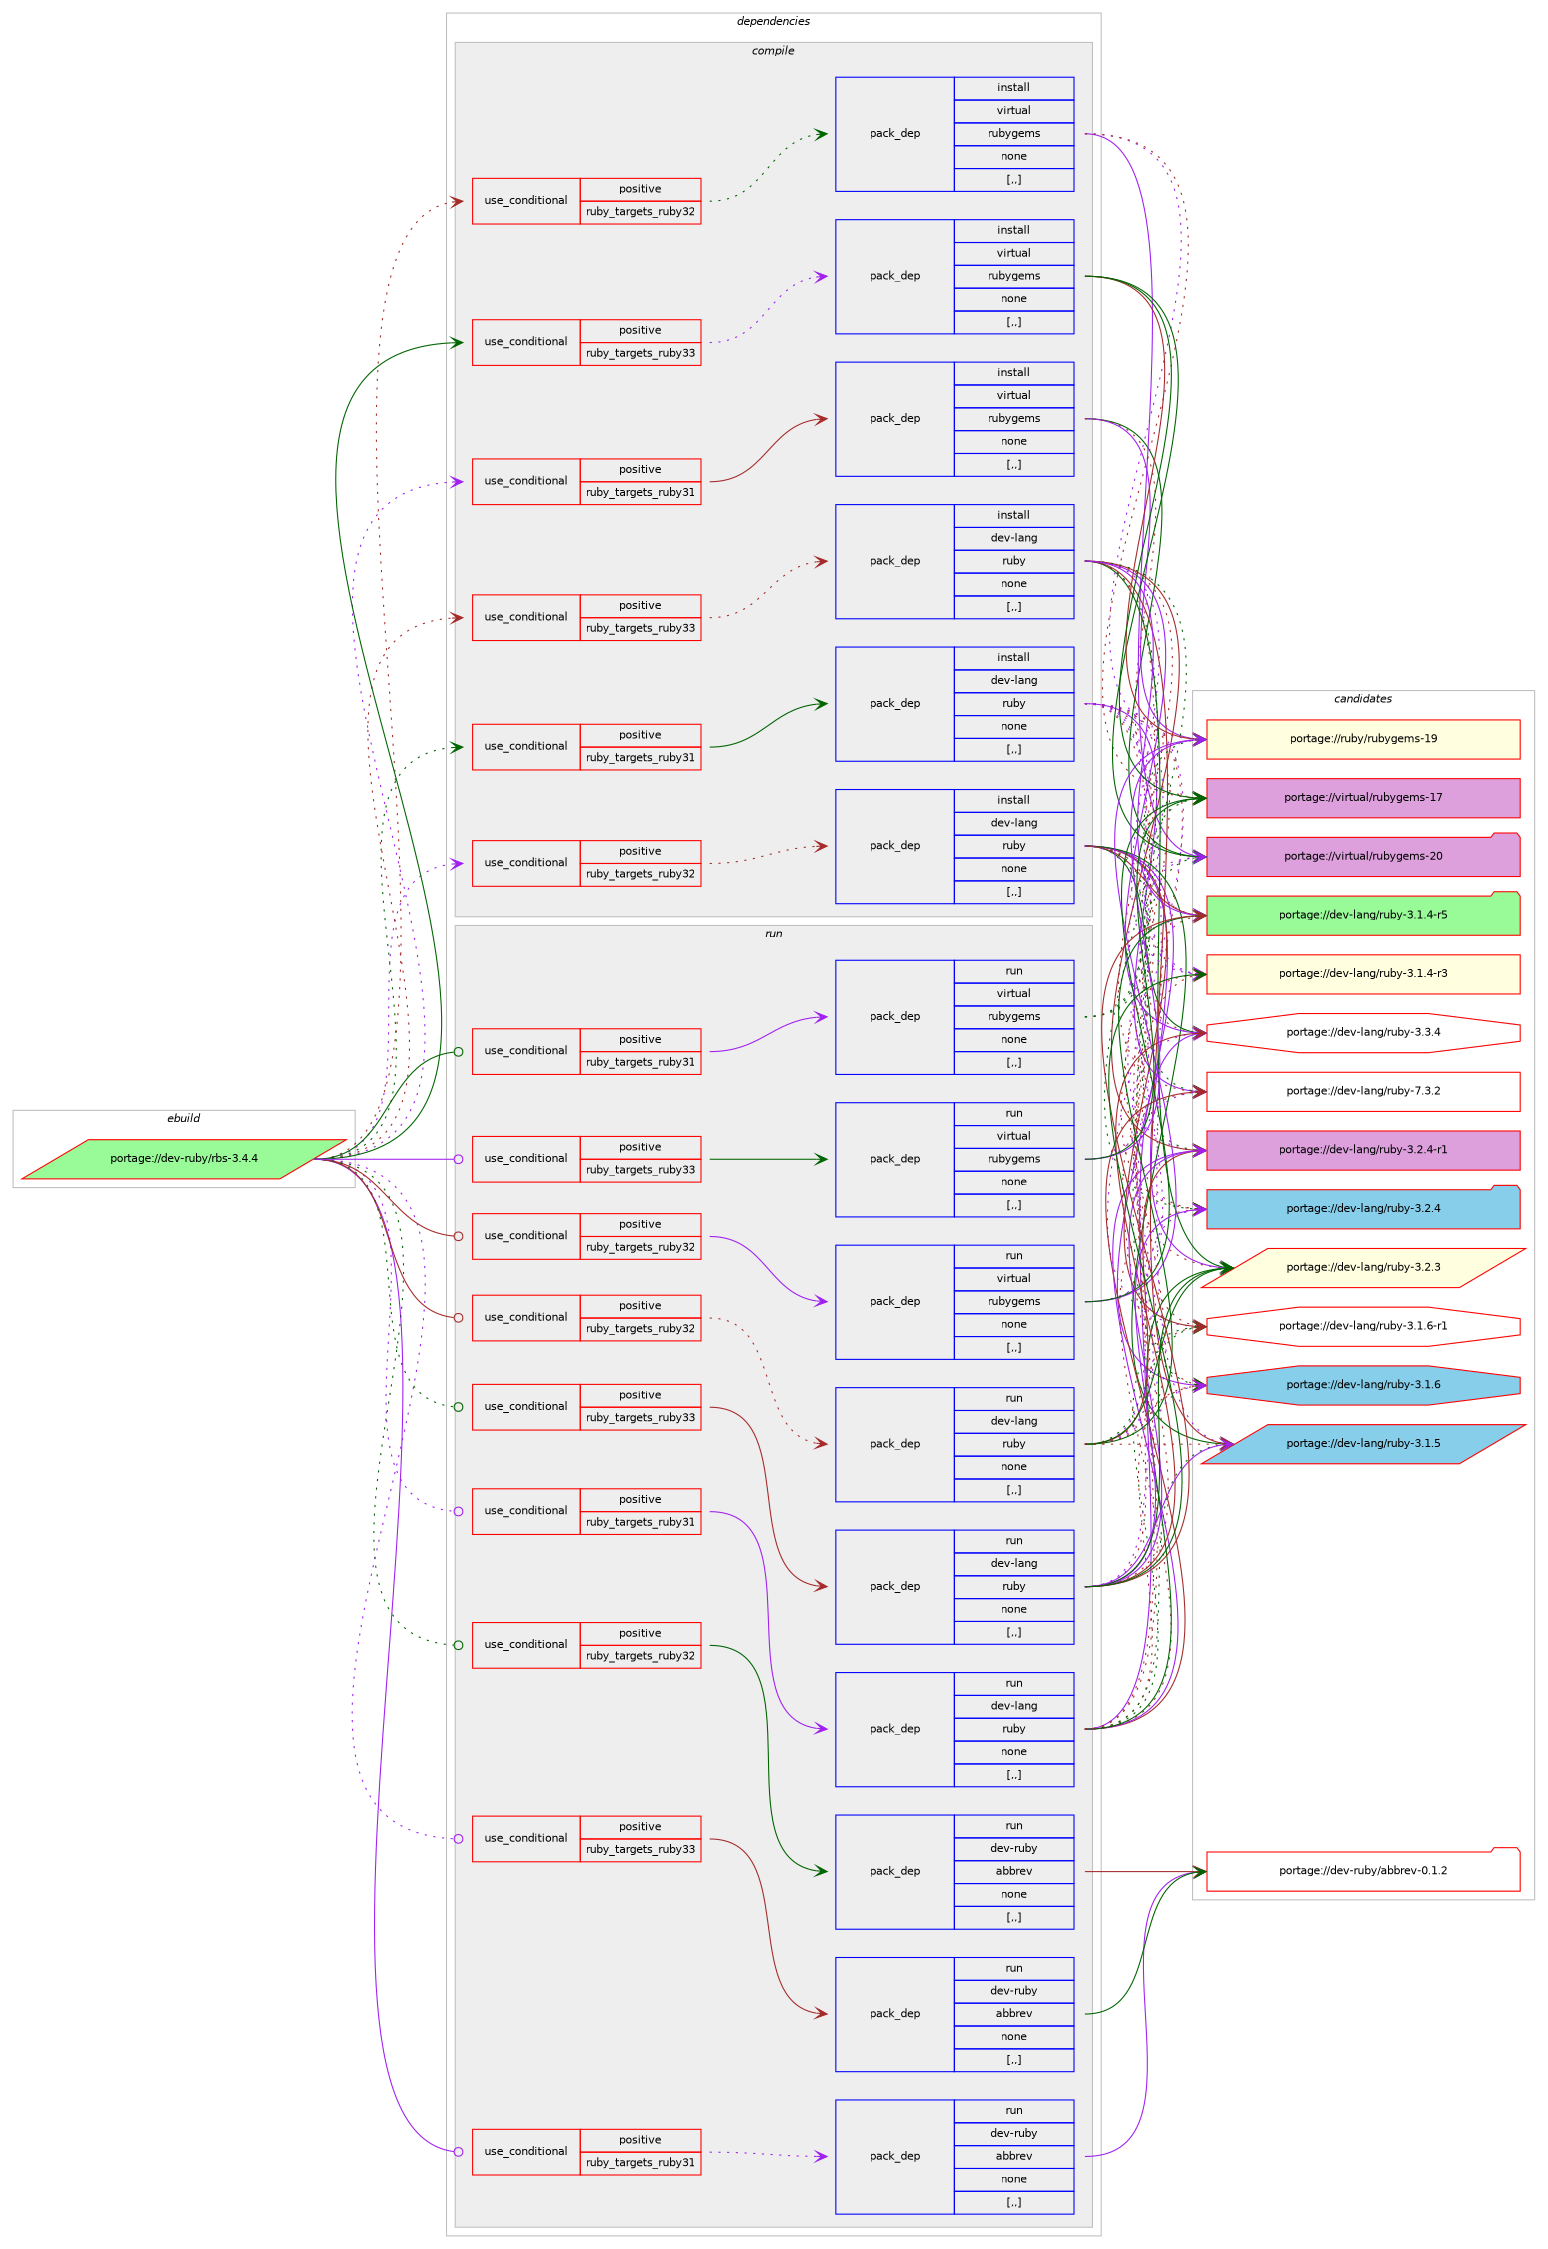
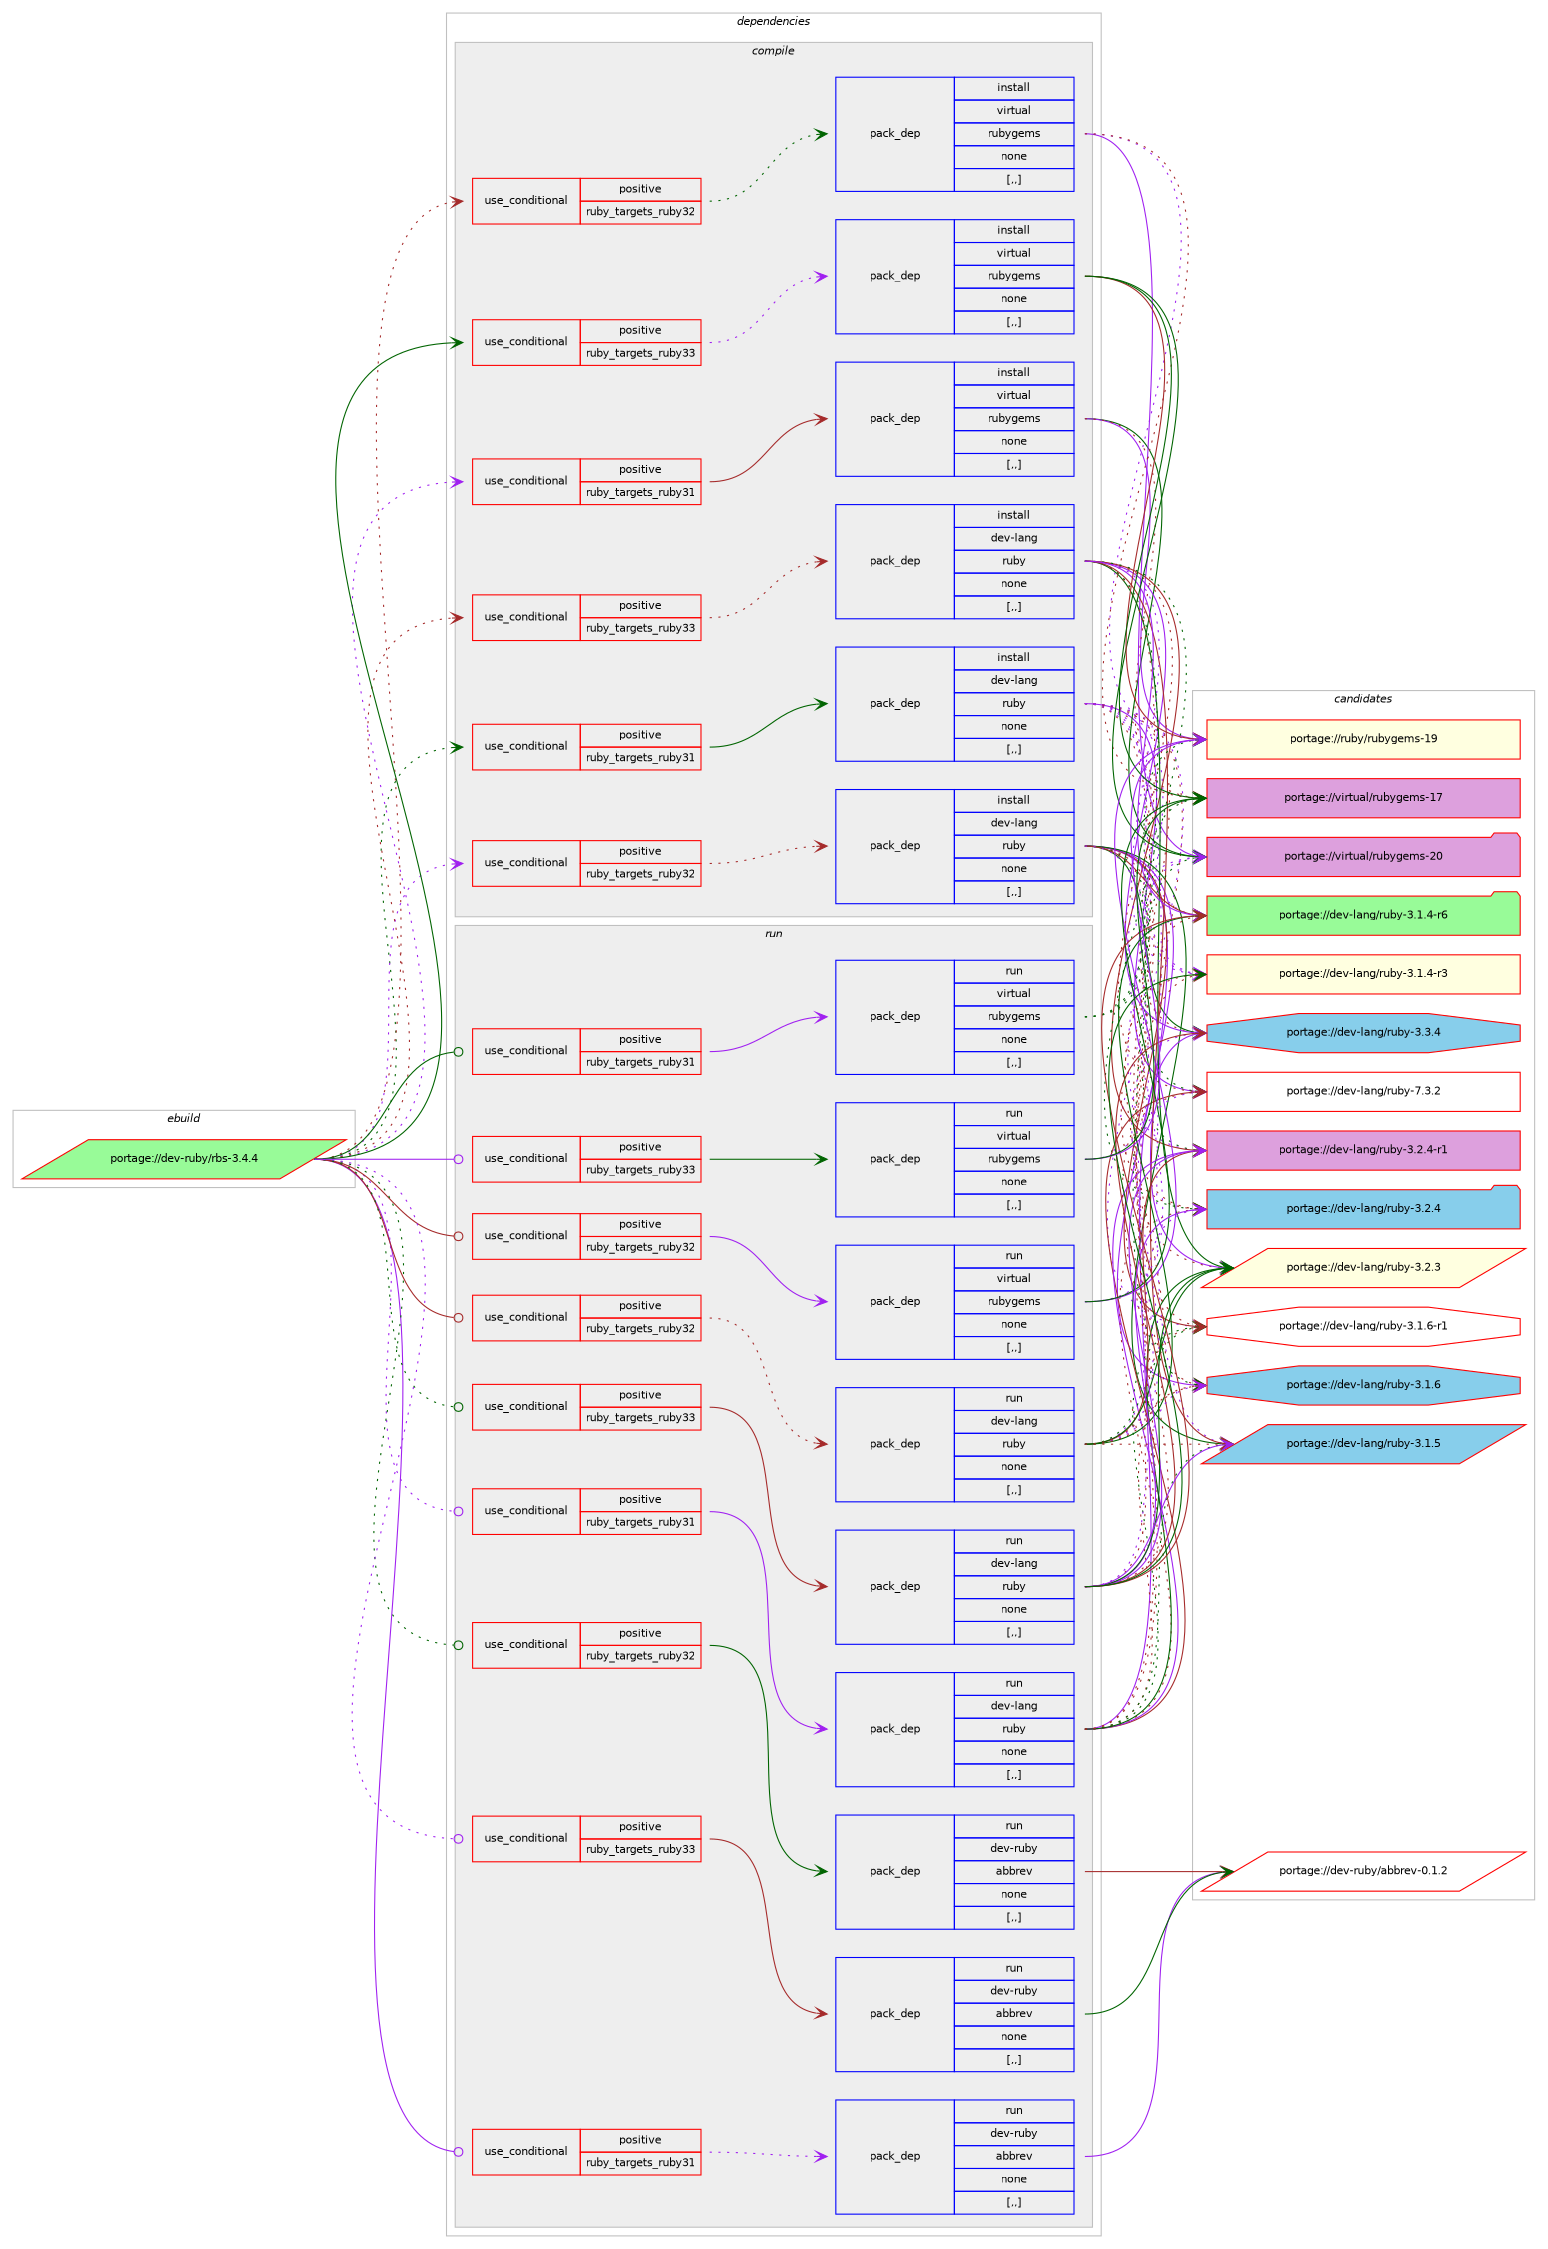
node "portage://dev-lang/ruby-3.1.4-r5": label "portage://dev-lang/ruby-3.1.4-r5" -> "portage://dev-lang/ruby-3.1.4-r6"
node "portage://dev-lang/ruby-3.3.4": fillcolor white -> skyblue
node "portage://dev-ruby/abbrev-0.1.2": shape folder -> parallelogram
